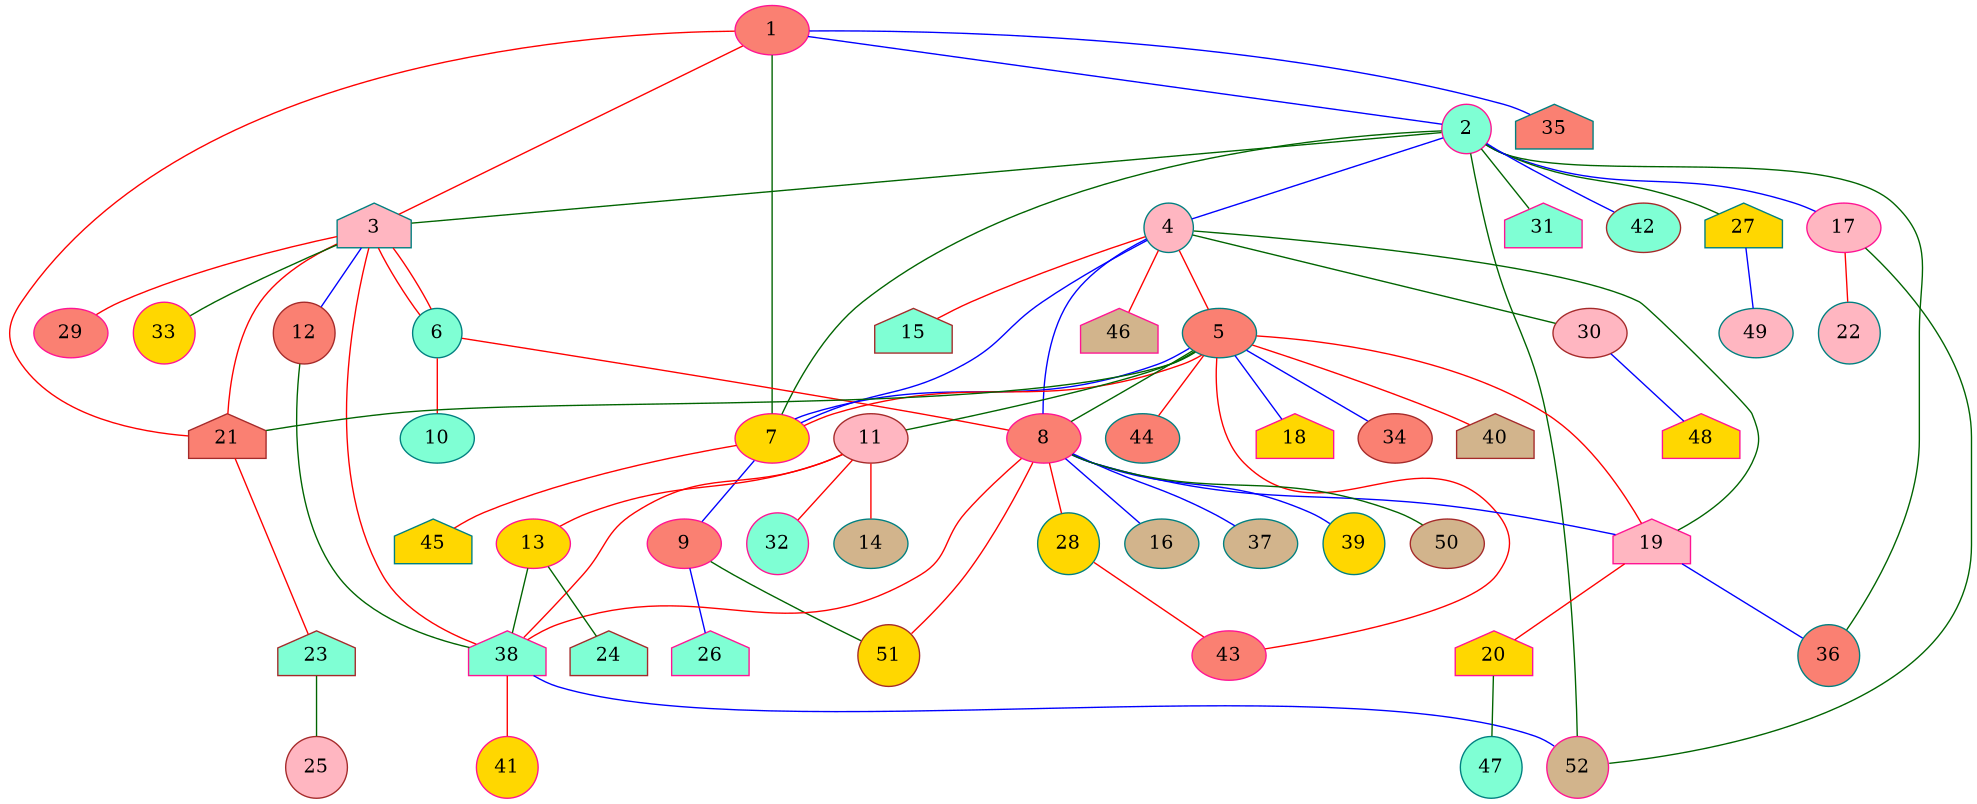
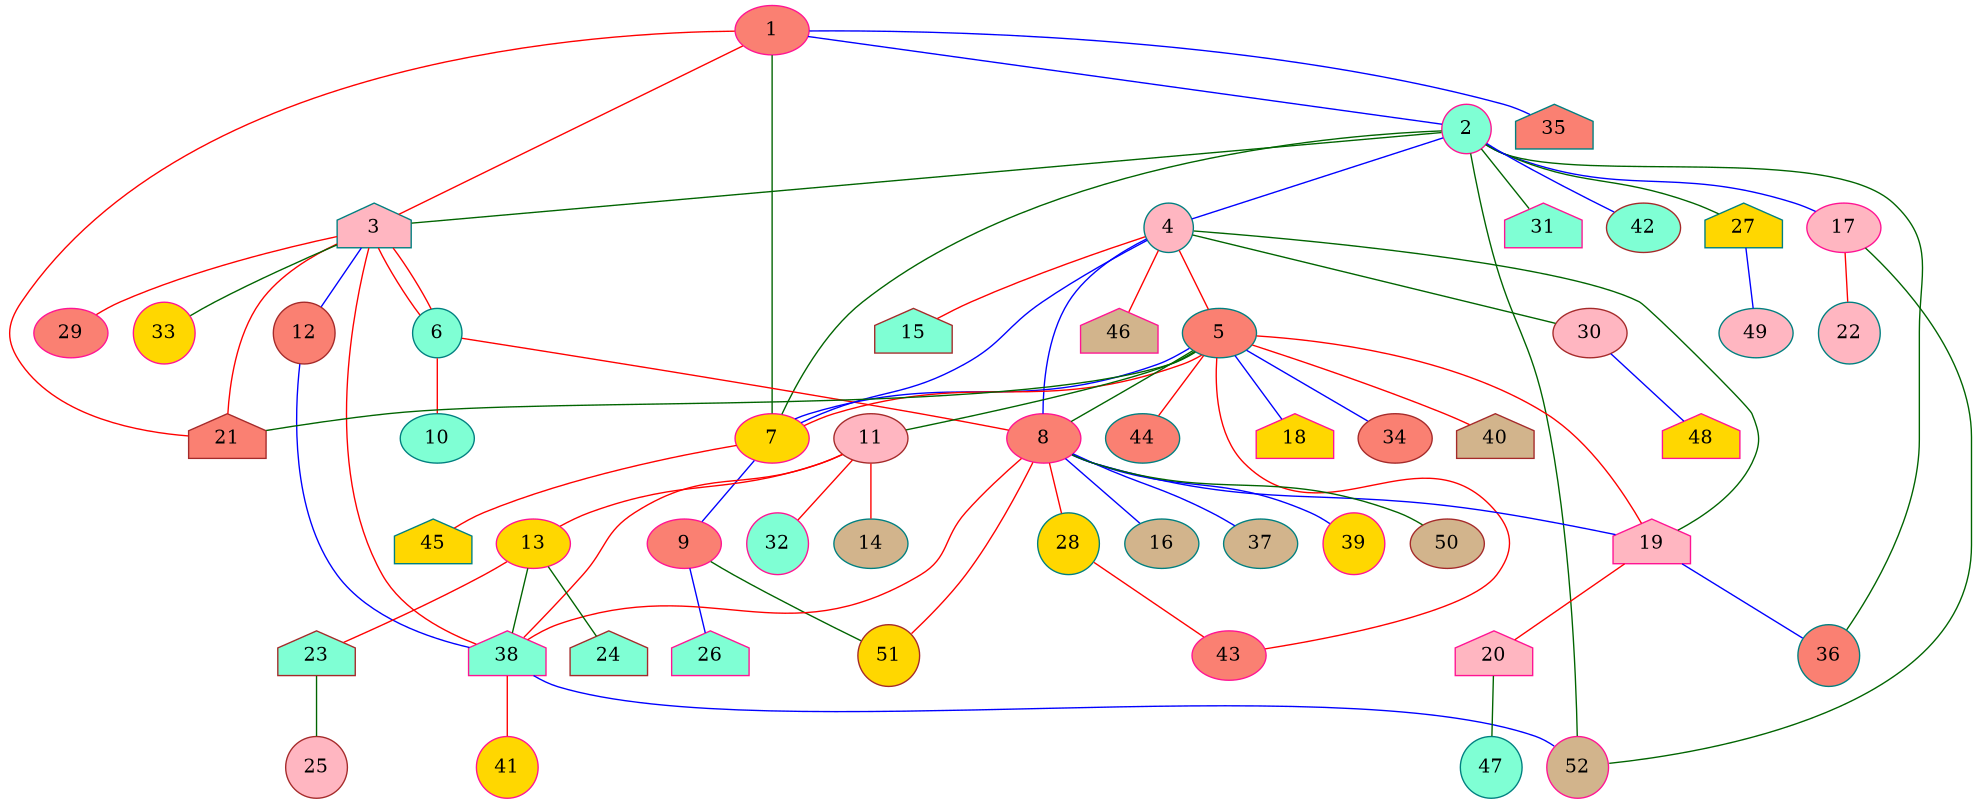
node "39": color teal -> deeppink
edge "21" -- "23": now "13" -- "23"
edge "12" -- "38": color darkgreen -> blue
node "20": fillcolor gold -> lightpink
